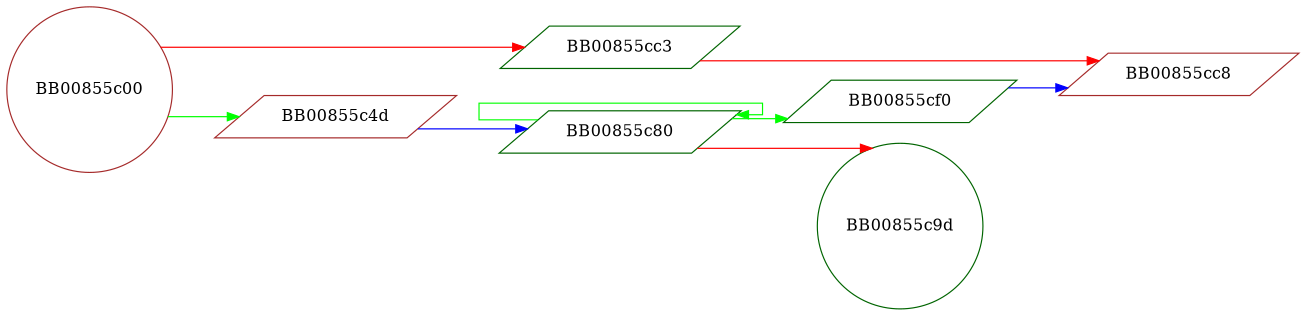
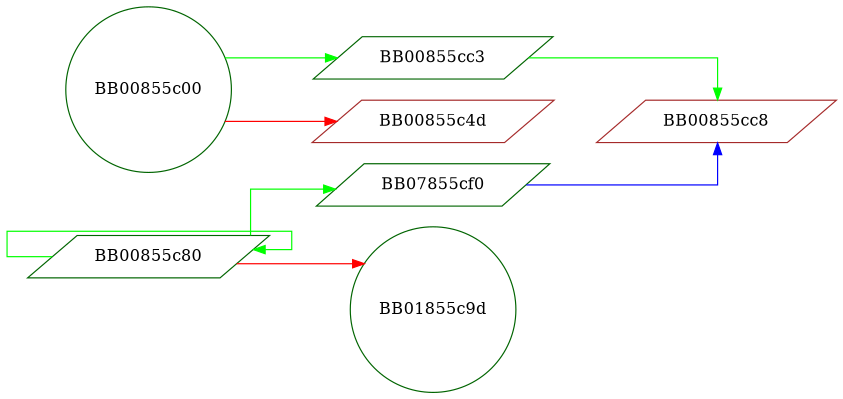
edge "BB00855c00" -> "BB00855cc3": color red -> green
edge "BB00855cc3" -> "BB00855cc8": color red -> green
node "BB00855c00": color brown -> darkgreen
node "BB00855cf0": label "BB00855cf0" -> "BB07855cf0"
edge "BB00855c00" -> "BB00855c4d": color green -> red
edge "BB00855c4d" -> "BB00855c80": removed
node "BB00855c9d": label "BB00855c9d" -> "BB01855c9d"
